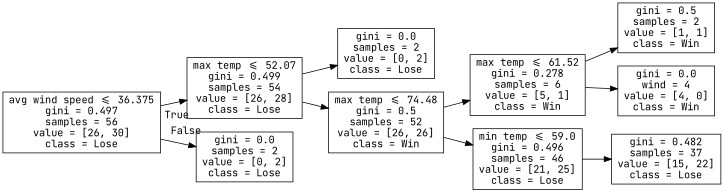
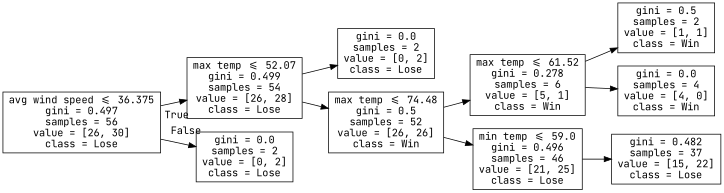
node "gini = 0.0 wind = 4 value = [4, 0] class = Win": label "gini = 0.0 wind = 4 value = [4, 0] class = Win" -> "gini = 0.0 samples = 4 value = [4, 0] class = Win"
